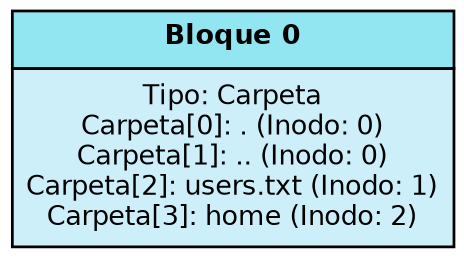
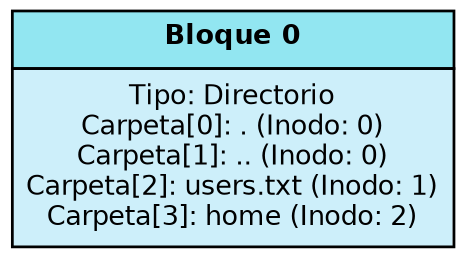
node "Bloque 0": text "Tipo: Carpeta" -> "Tipo: Directorio"
